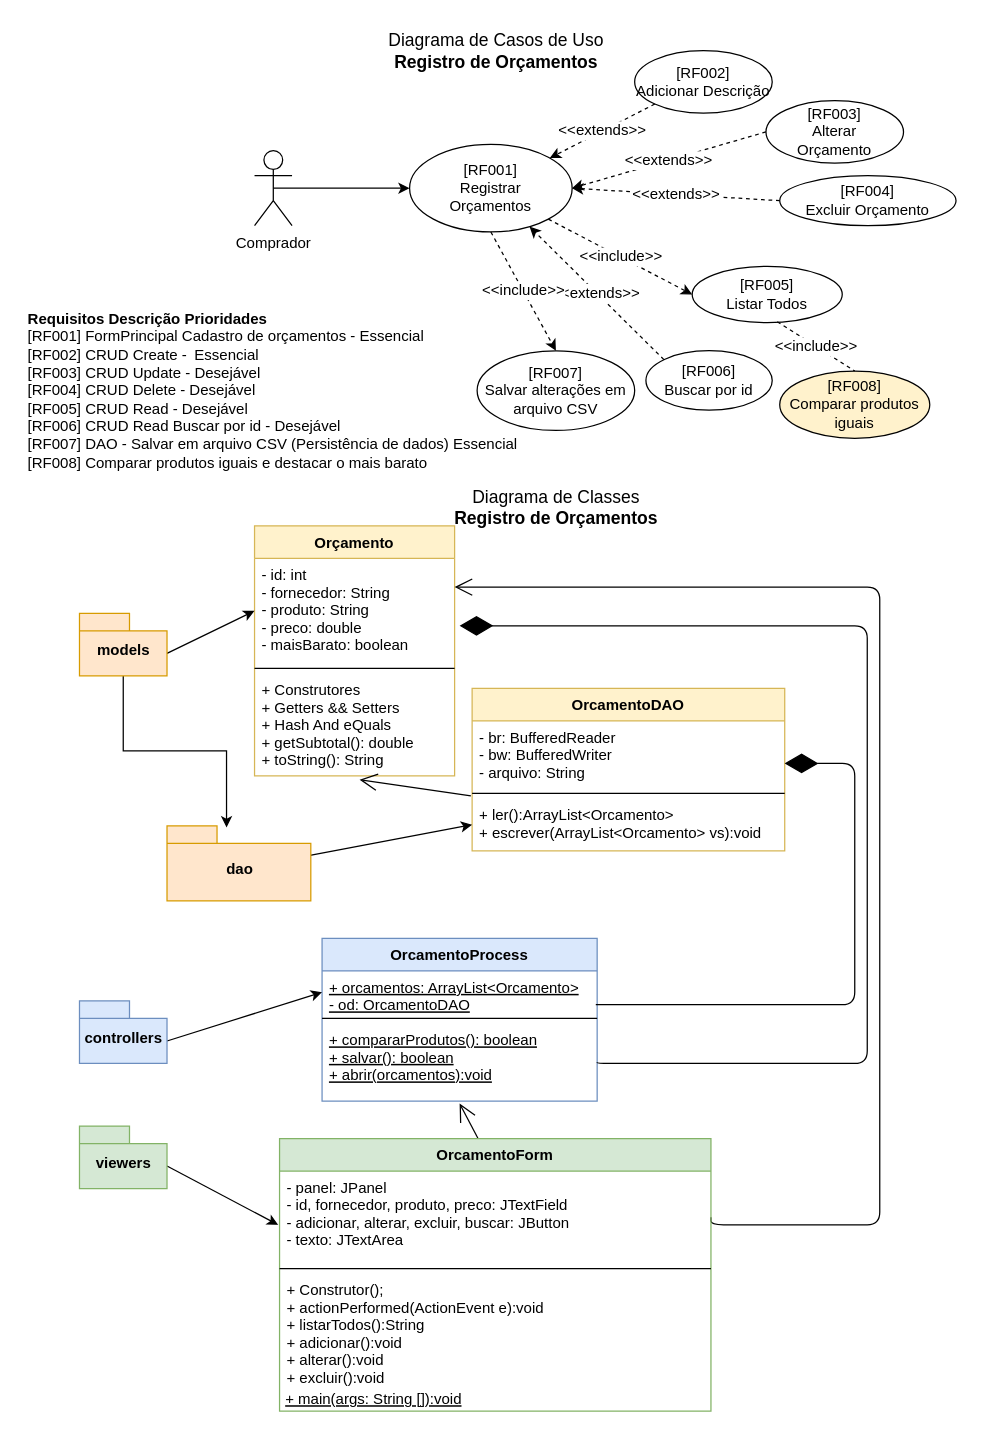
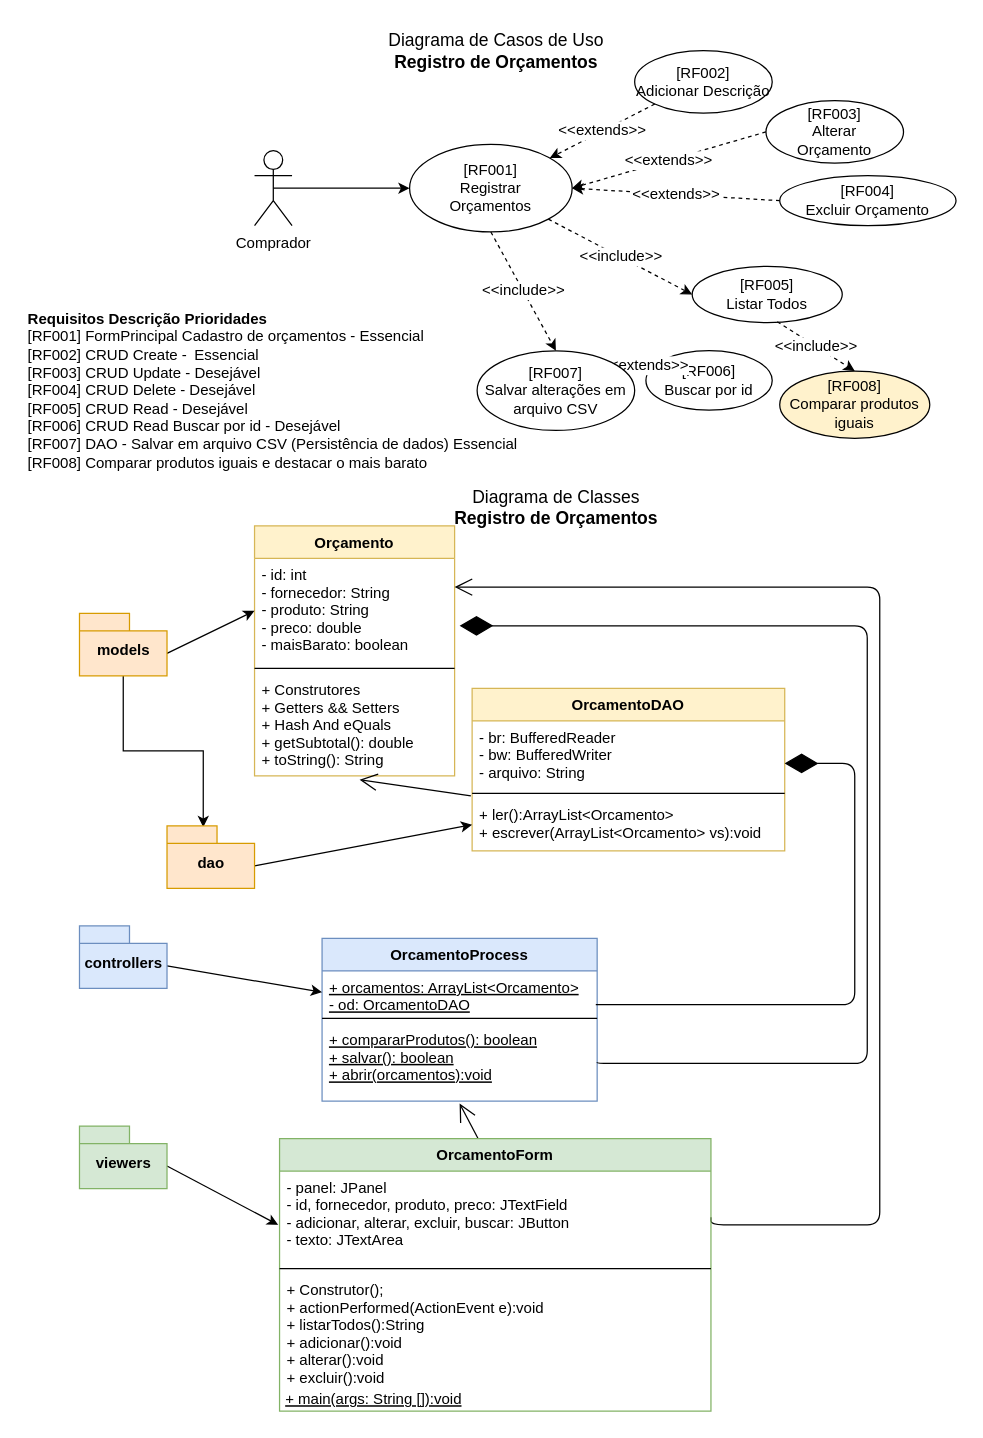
edge "[RF006] Buscar por id" -> "[RF001] Registrar Orçamentos": now "[RF006] Buscar por id" -> "[RF007] Salvar alterações em arquivo CSV"
edge "[RF005] Listar Todos" -- "[RF008] Comparar produtos iguais": arrowhead none -> classic
node "dao": size 144x75 -> 88x63
node "controllers": moved (123, 1032) -> (123, 957)
